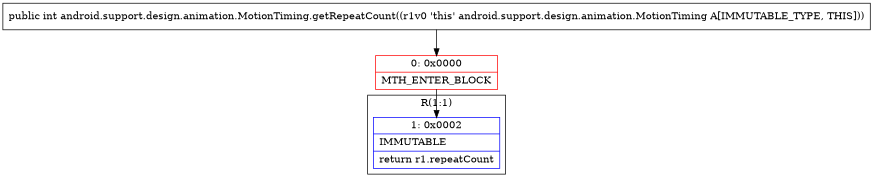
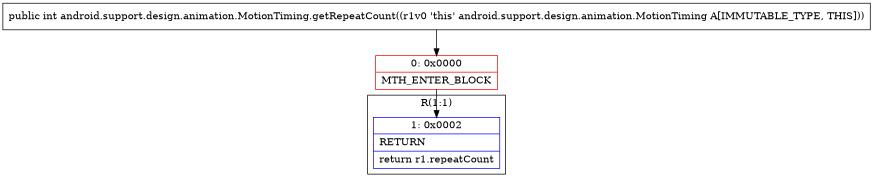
node "1: 0x0002": text "IMMUTABLE" -> "RETURN"
